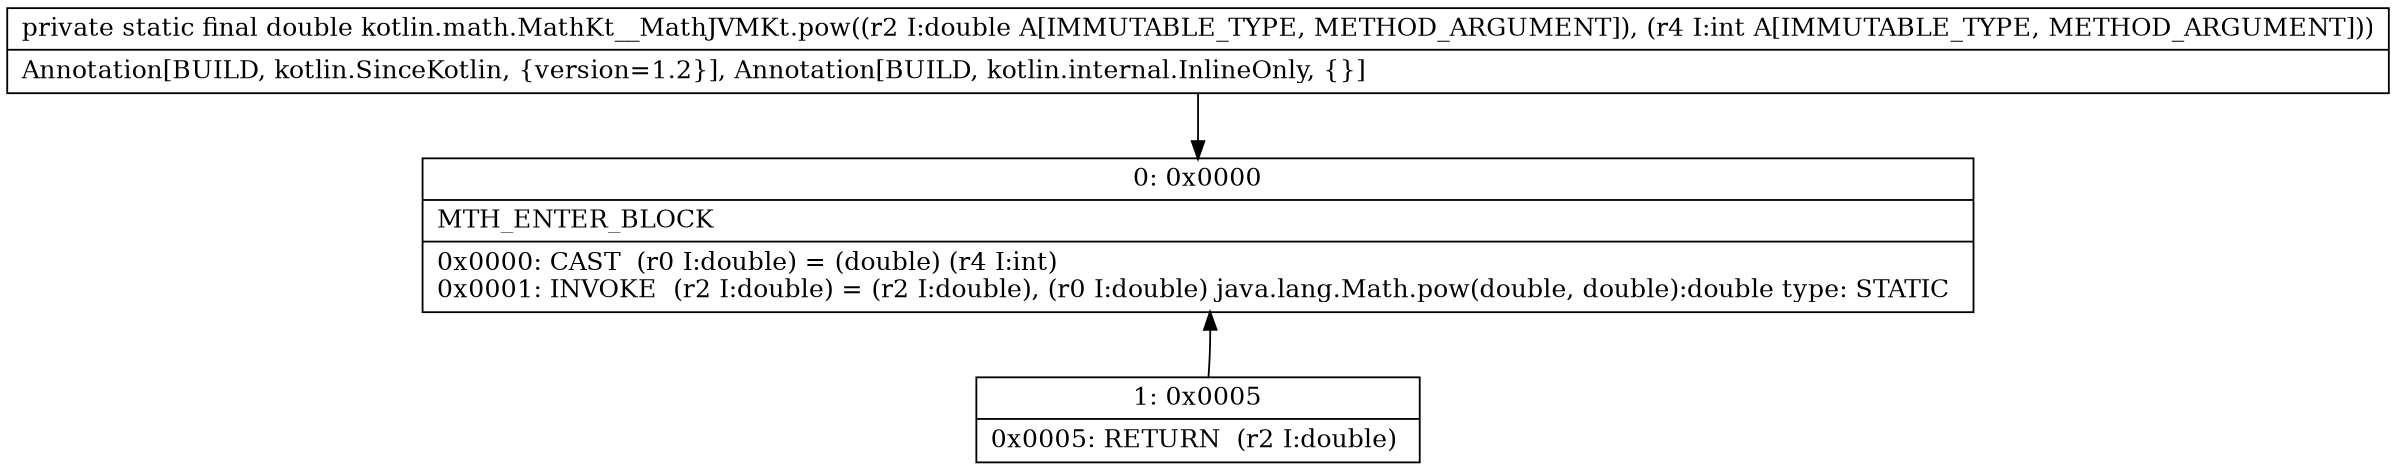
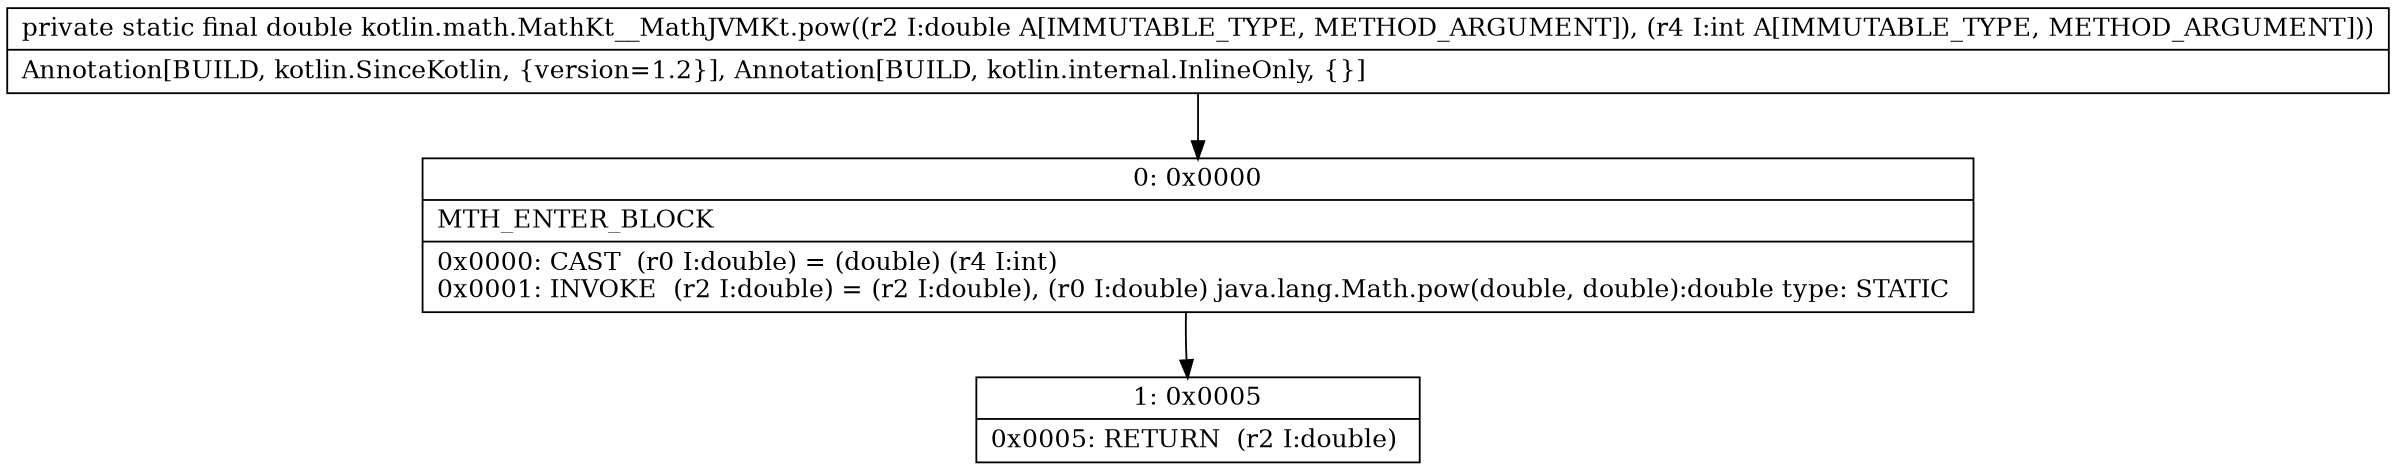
edge "1: 0x0005" -> "0: 0x0000": reversed
